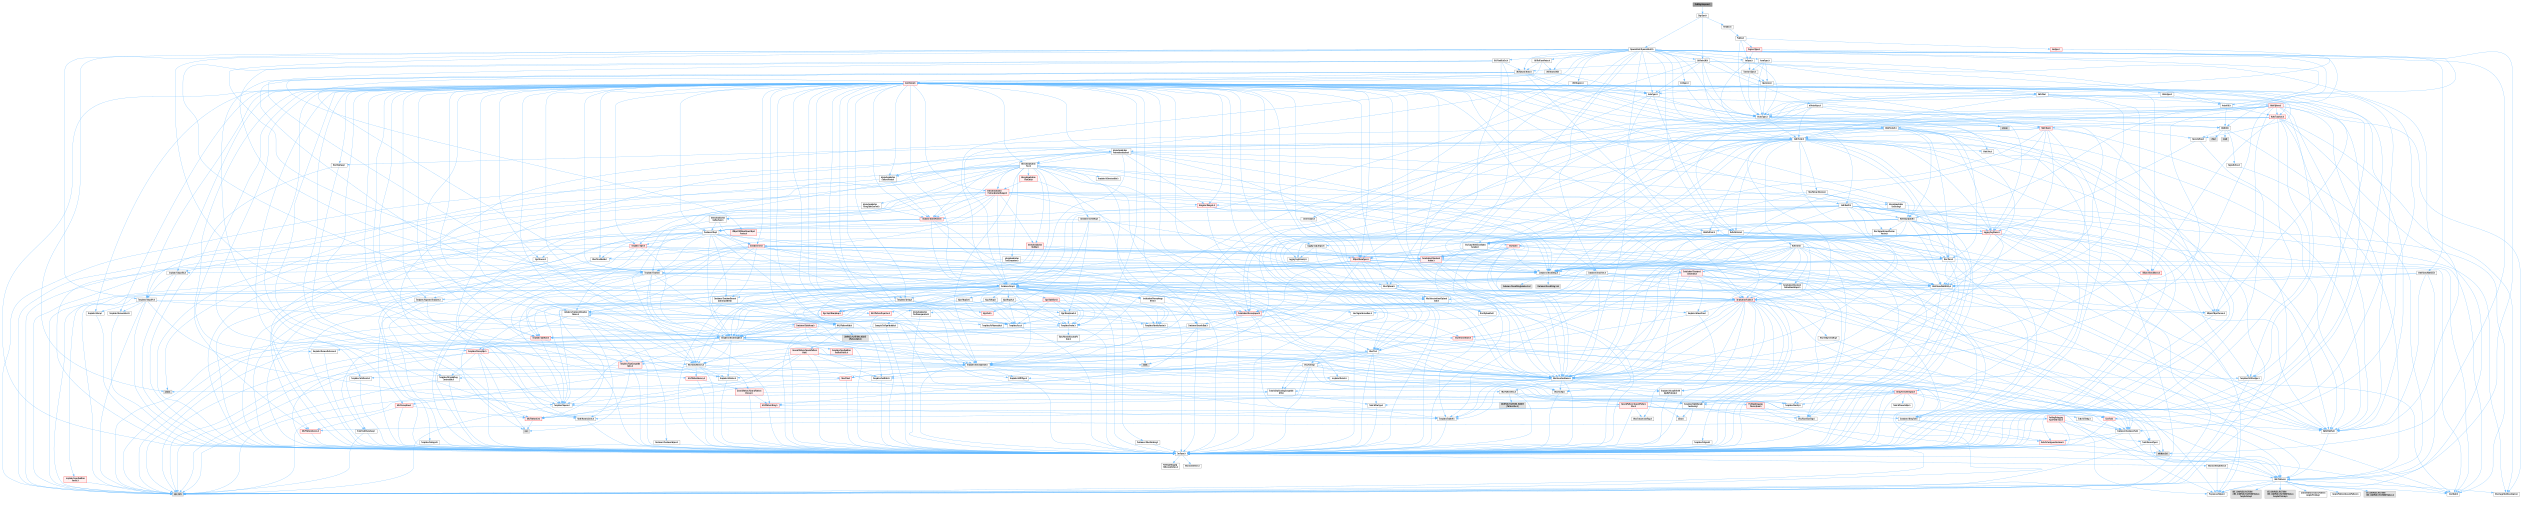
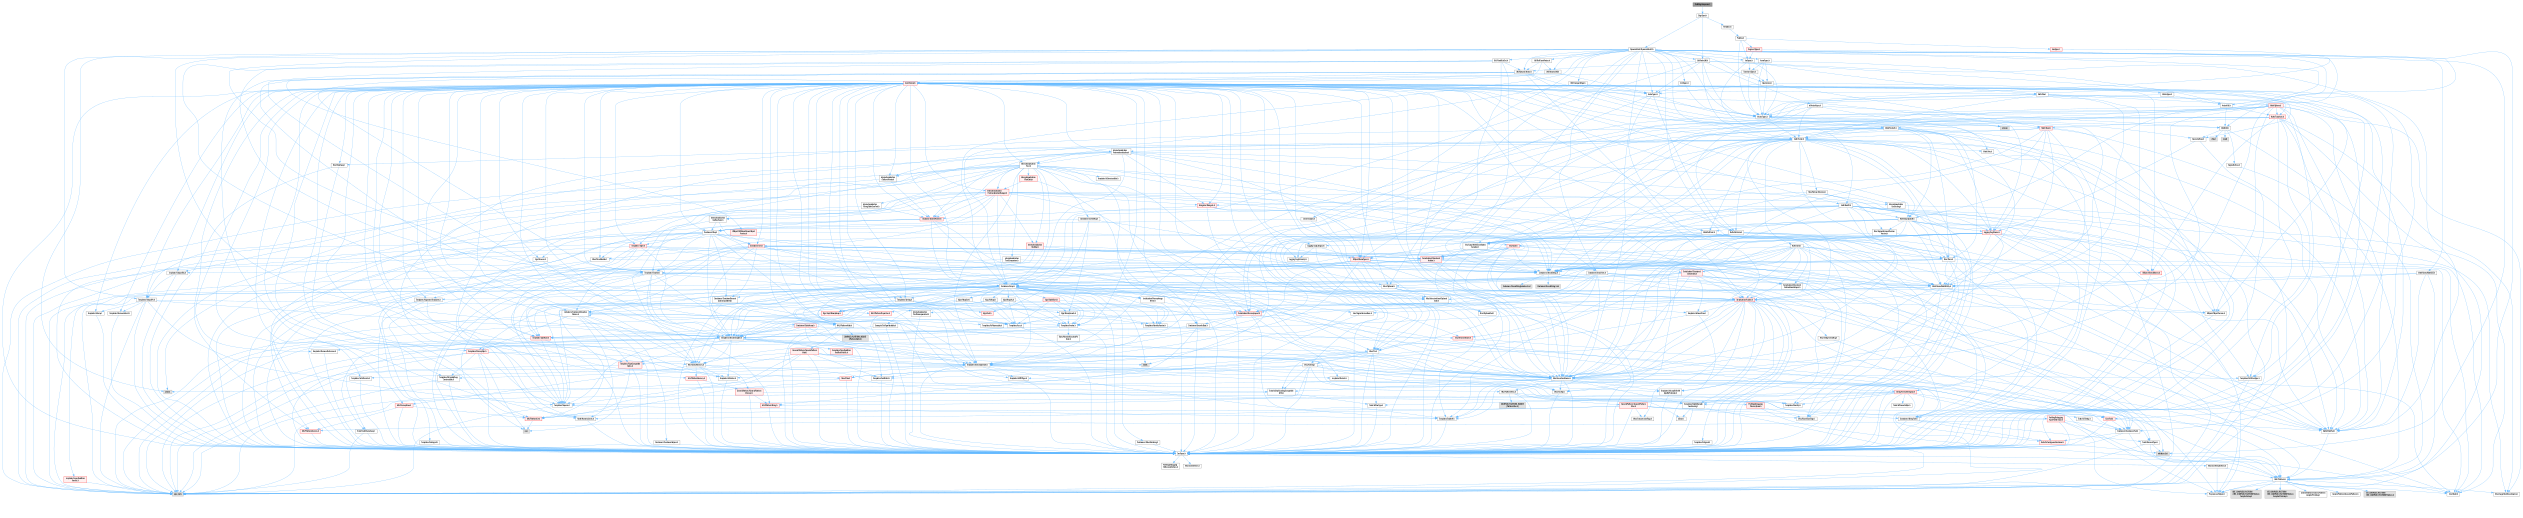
node "Util/Requires.h": label "Util/Requires.h" -> "Util/CompactMaps.h"
edge "Templates/Tuple.h" -> "Templates/Requires.h": added
